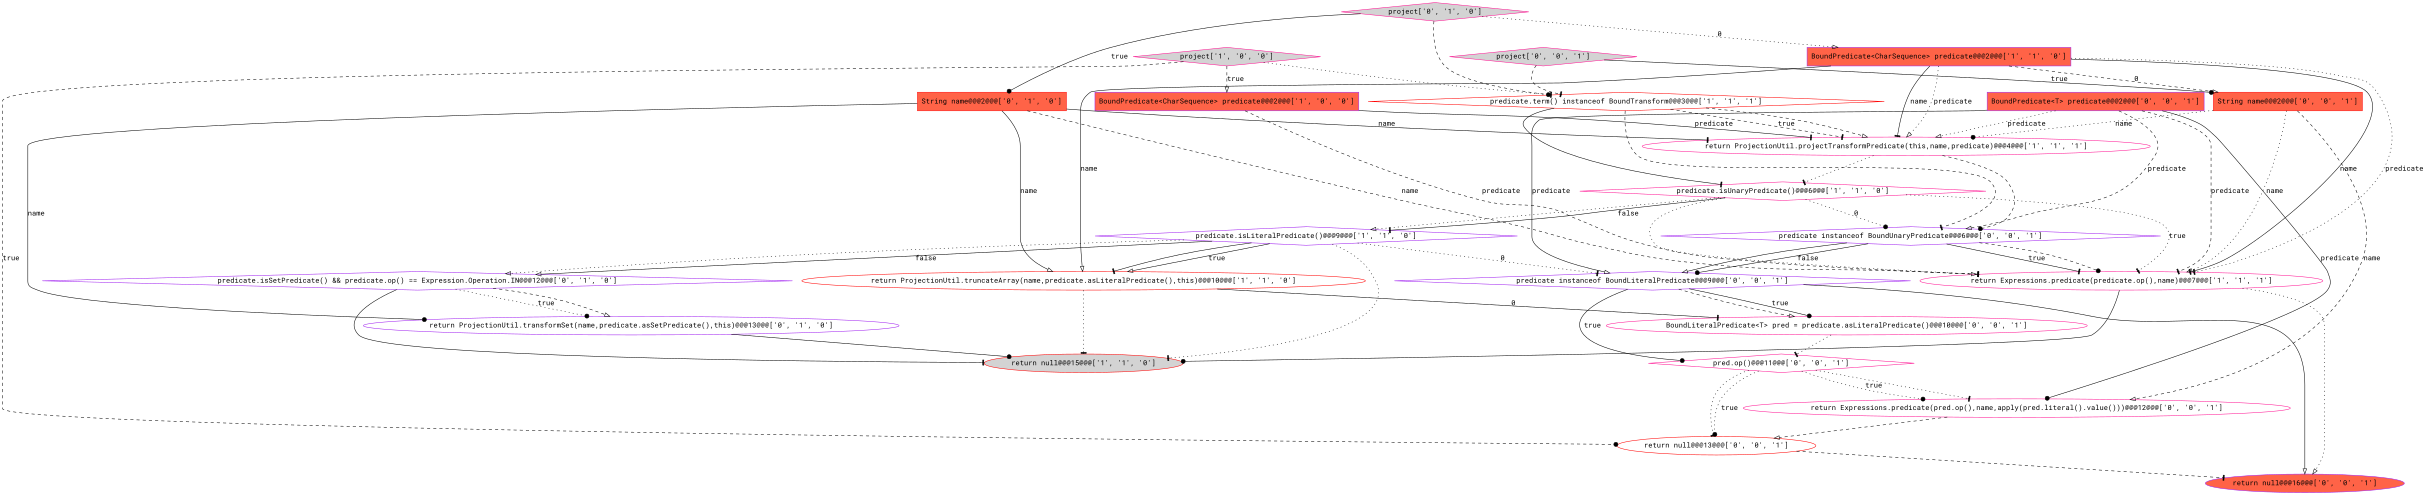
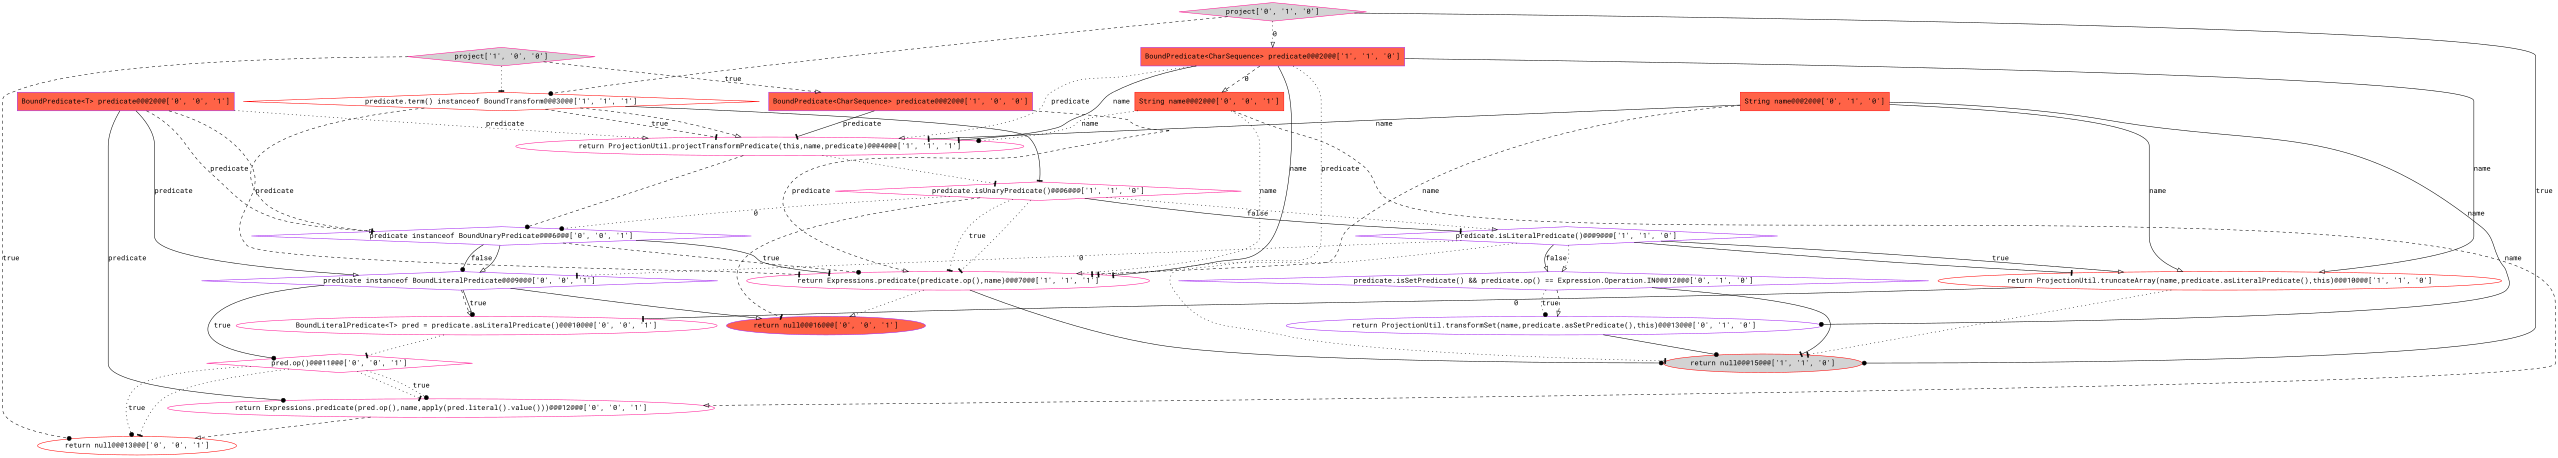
edge "project['0', '1', '0']" -> "String name@@@2@@@['0', '1', '0']": now "project['0', '1', '0']" -> "return null@@@15@@@['1', '1', '0']"
node "project['0', '0', '1']": removed
edge "return null@@@13@@@['0', '0', '1']" -> "return null@@@16@@@['0', '0', '1']": now "predicate.isUnaryPredicate()@@@6@@@['1', '1', '0']" -> "return null@@@16@@@['0', '0', '1']"
